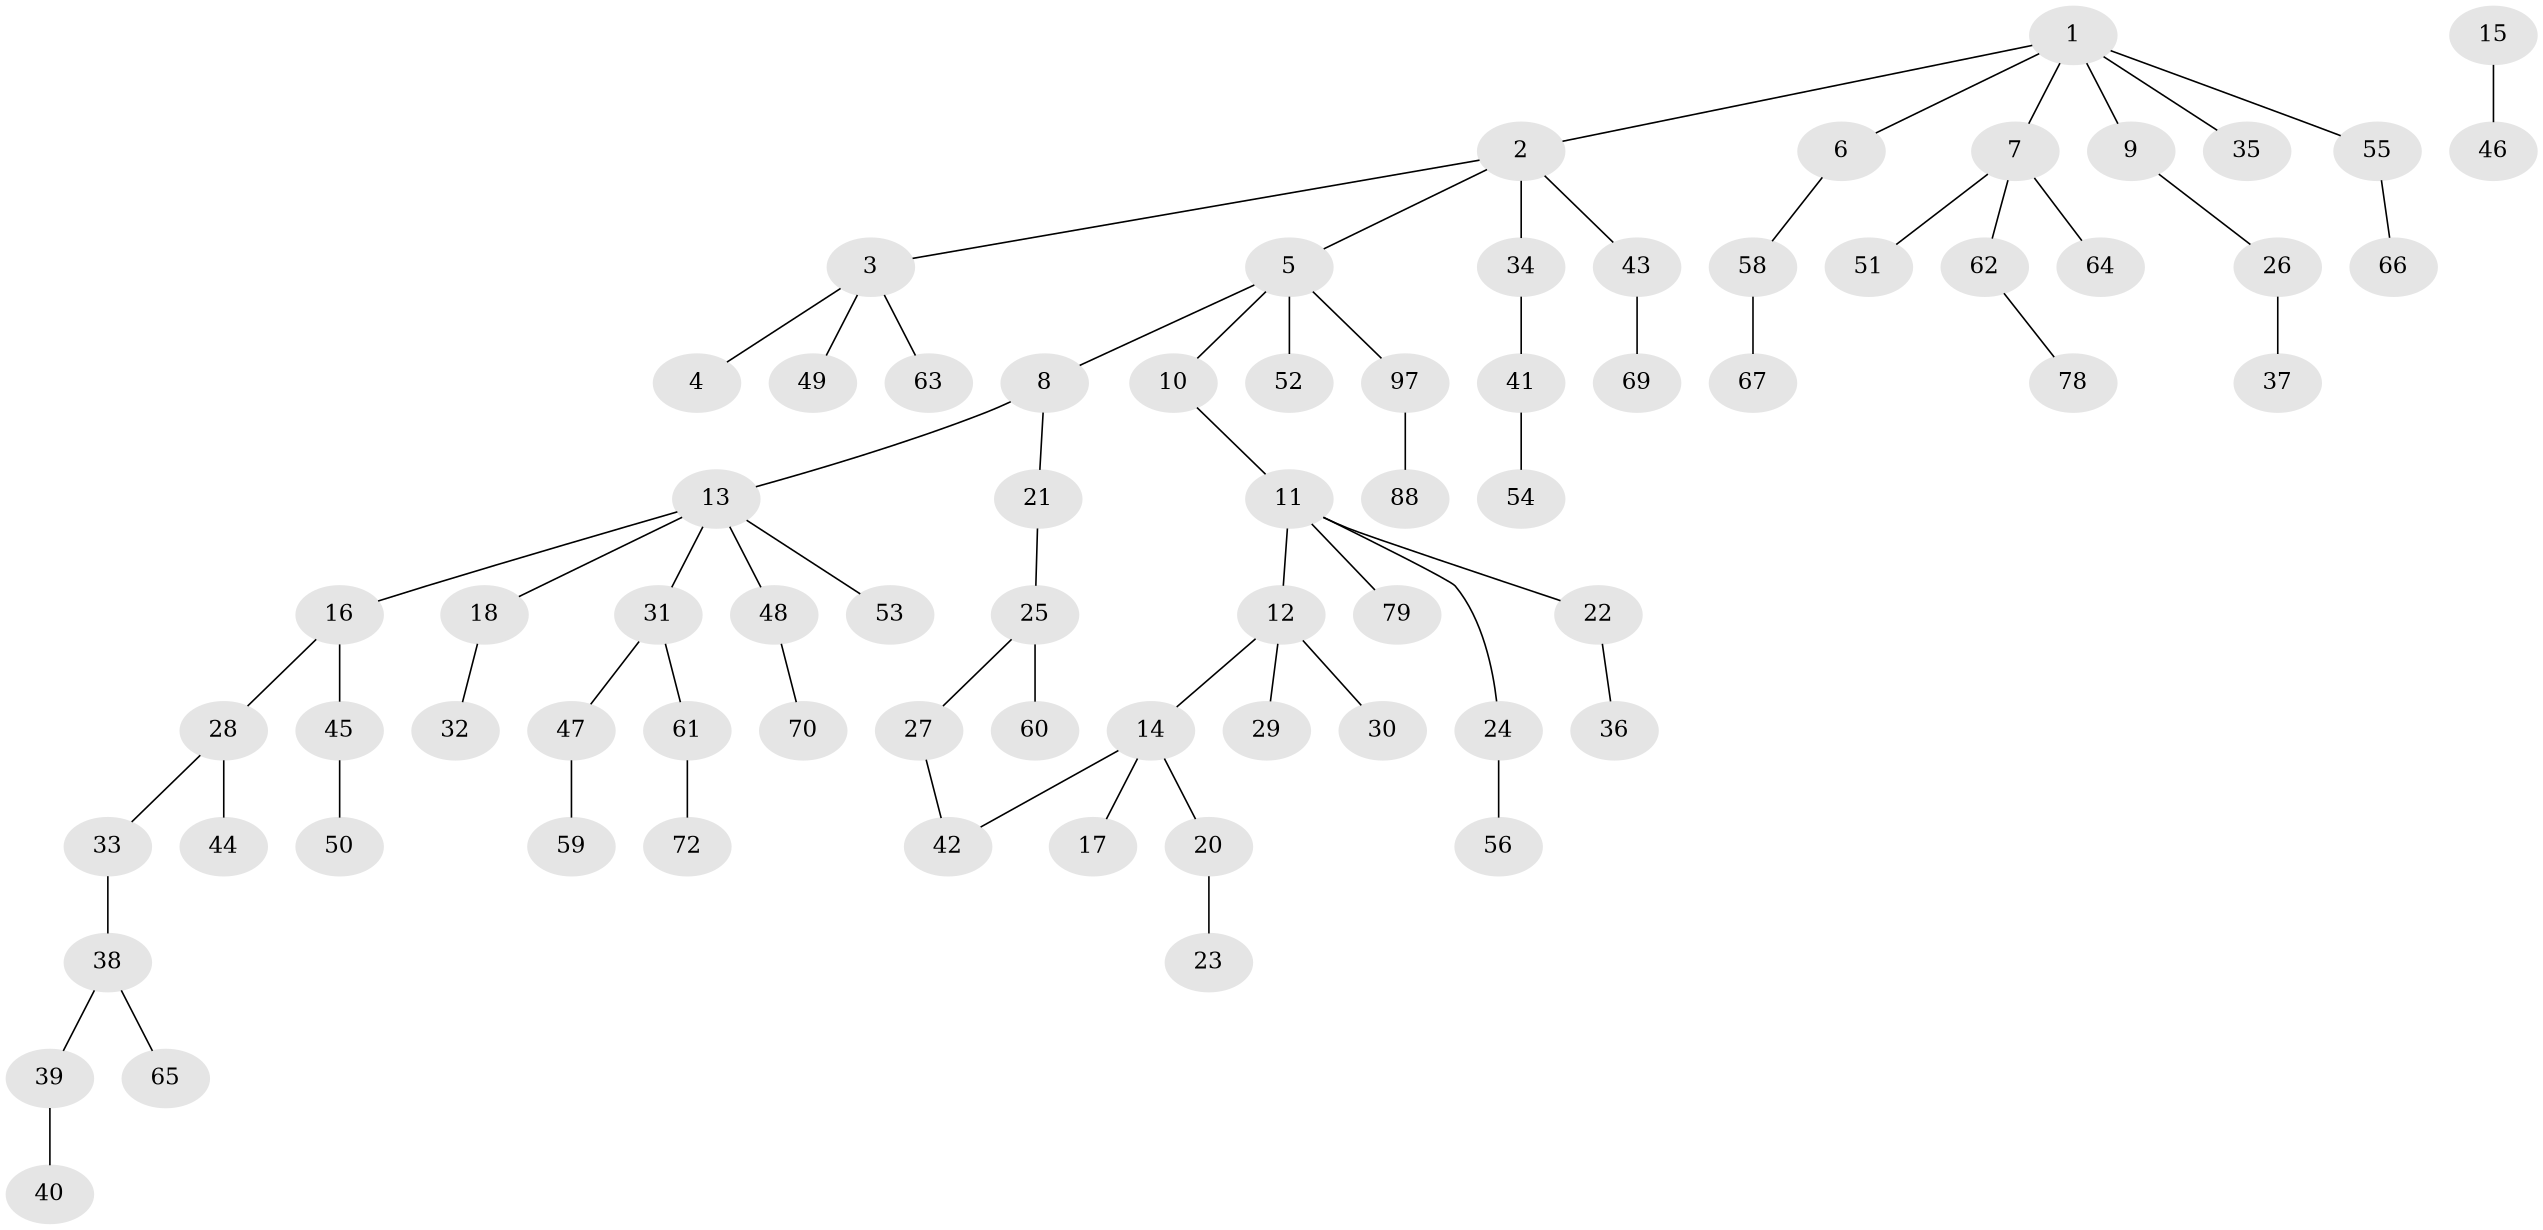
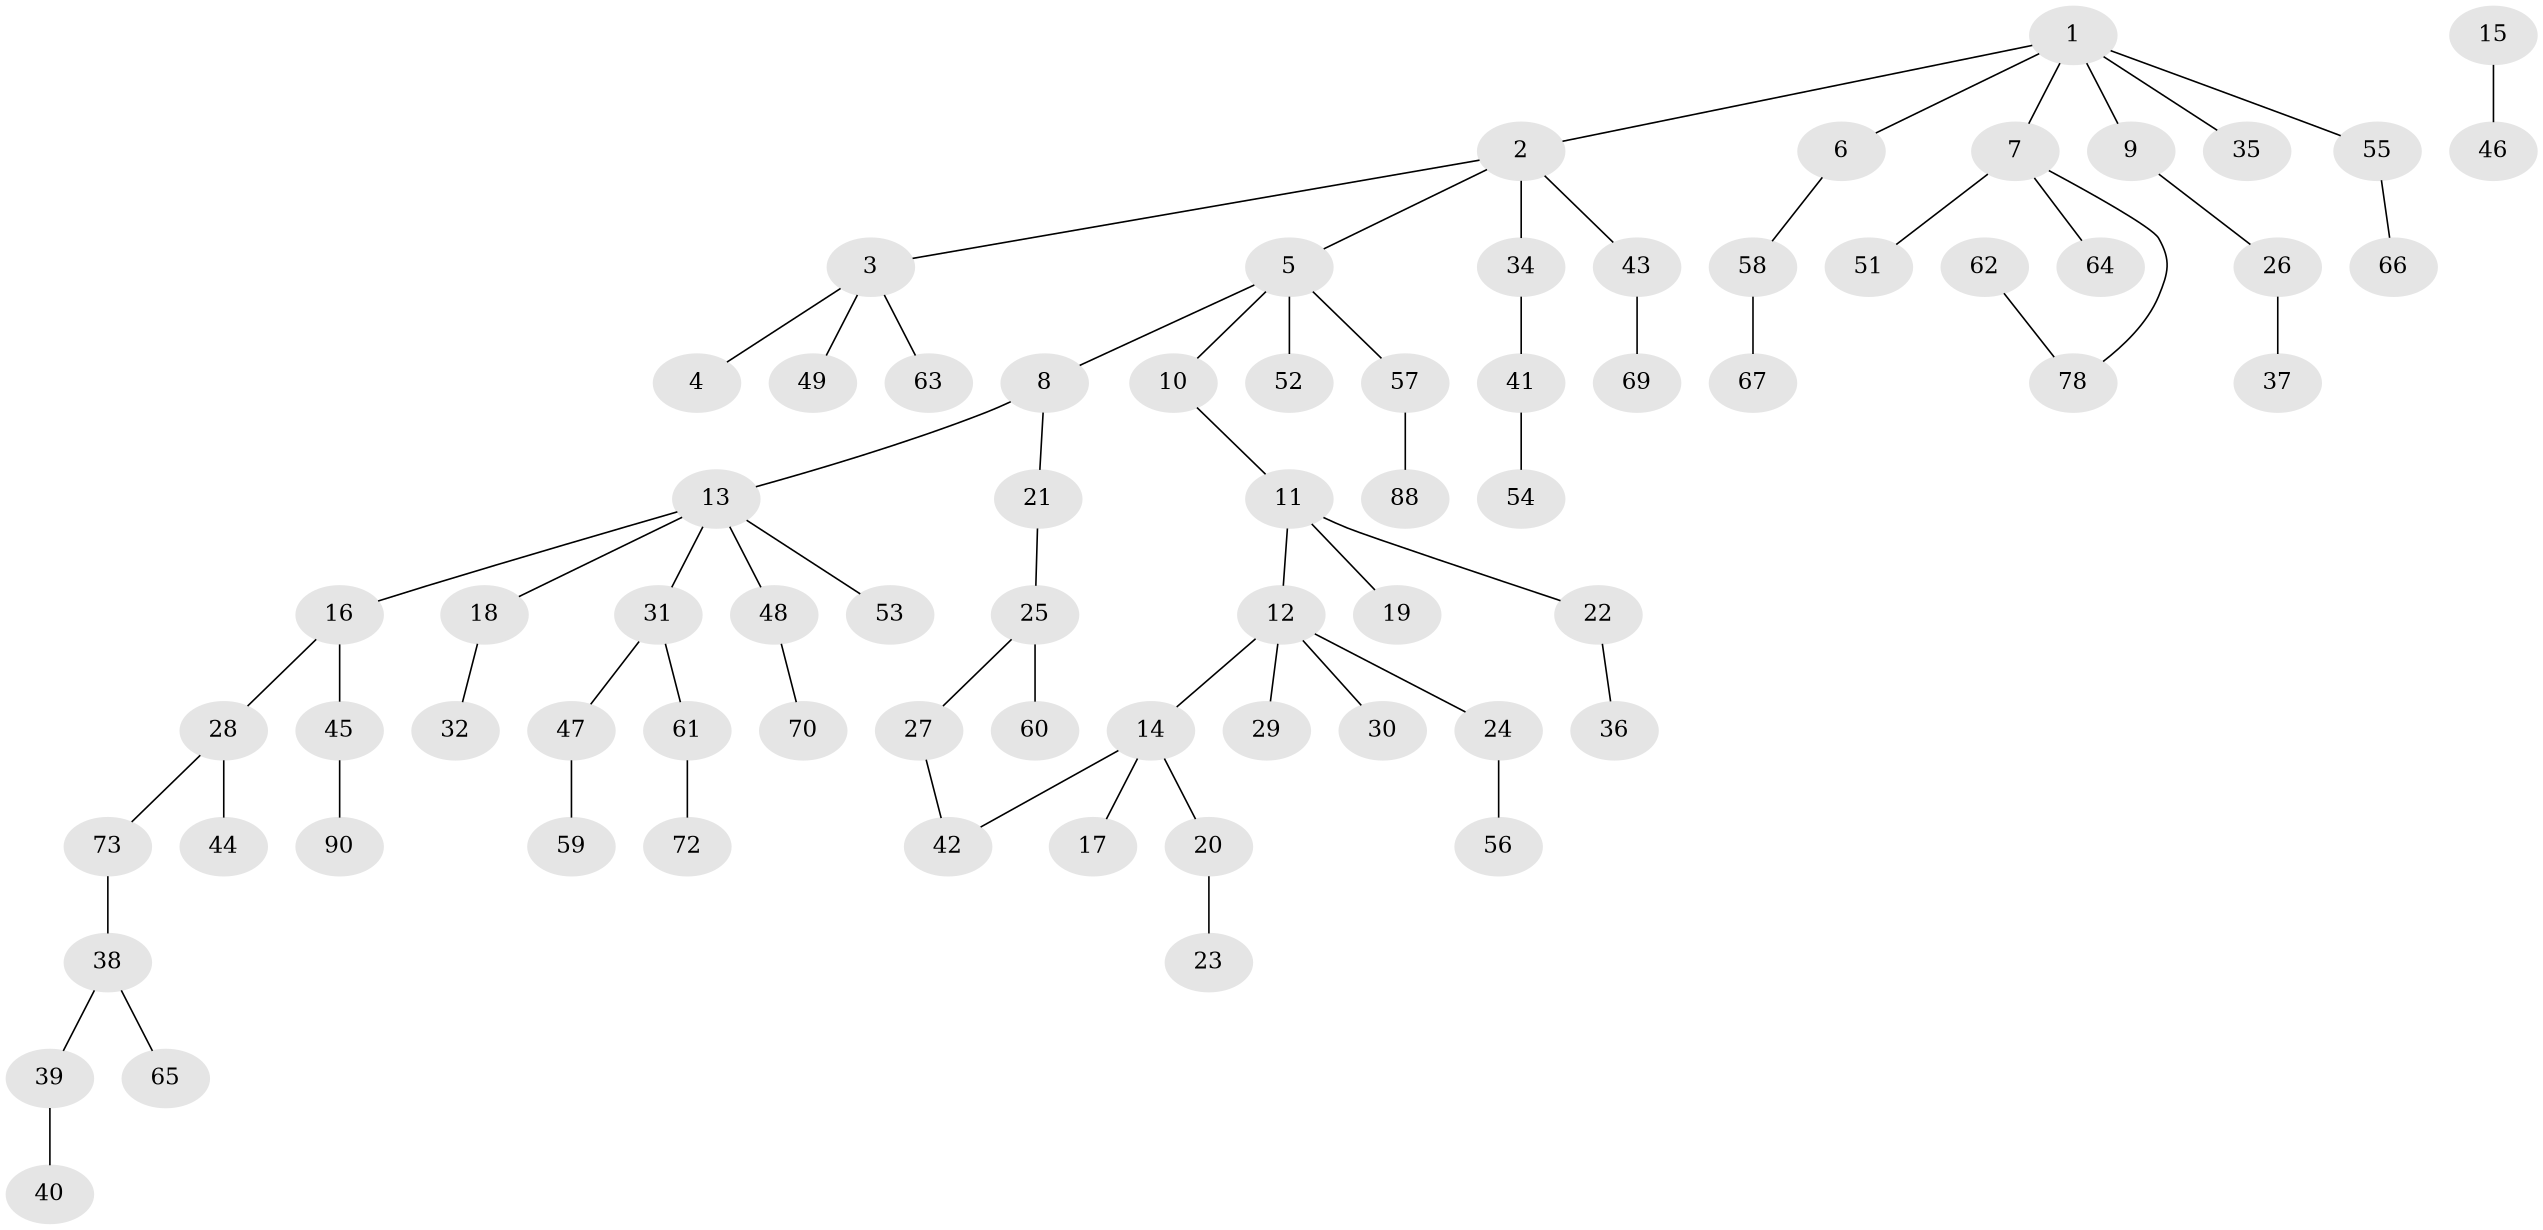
edge "7" -- "62": now "7" -- "78"
node "97": label "97" -> "57"
edge "11" -- "24": now "12" -- "24"
node "79": label "79" -> "19"
node "33": label "33" -> "73"
node "50": label "50" -> "90"
